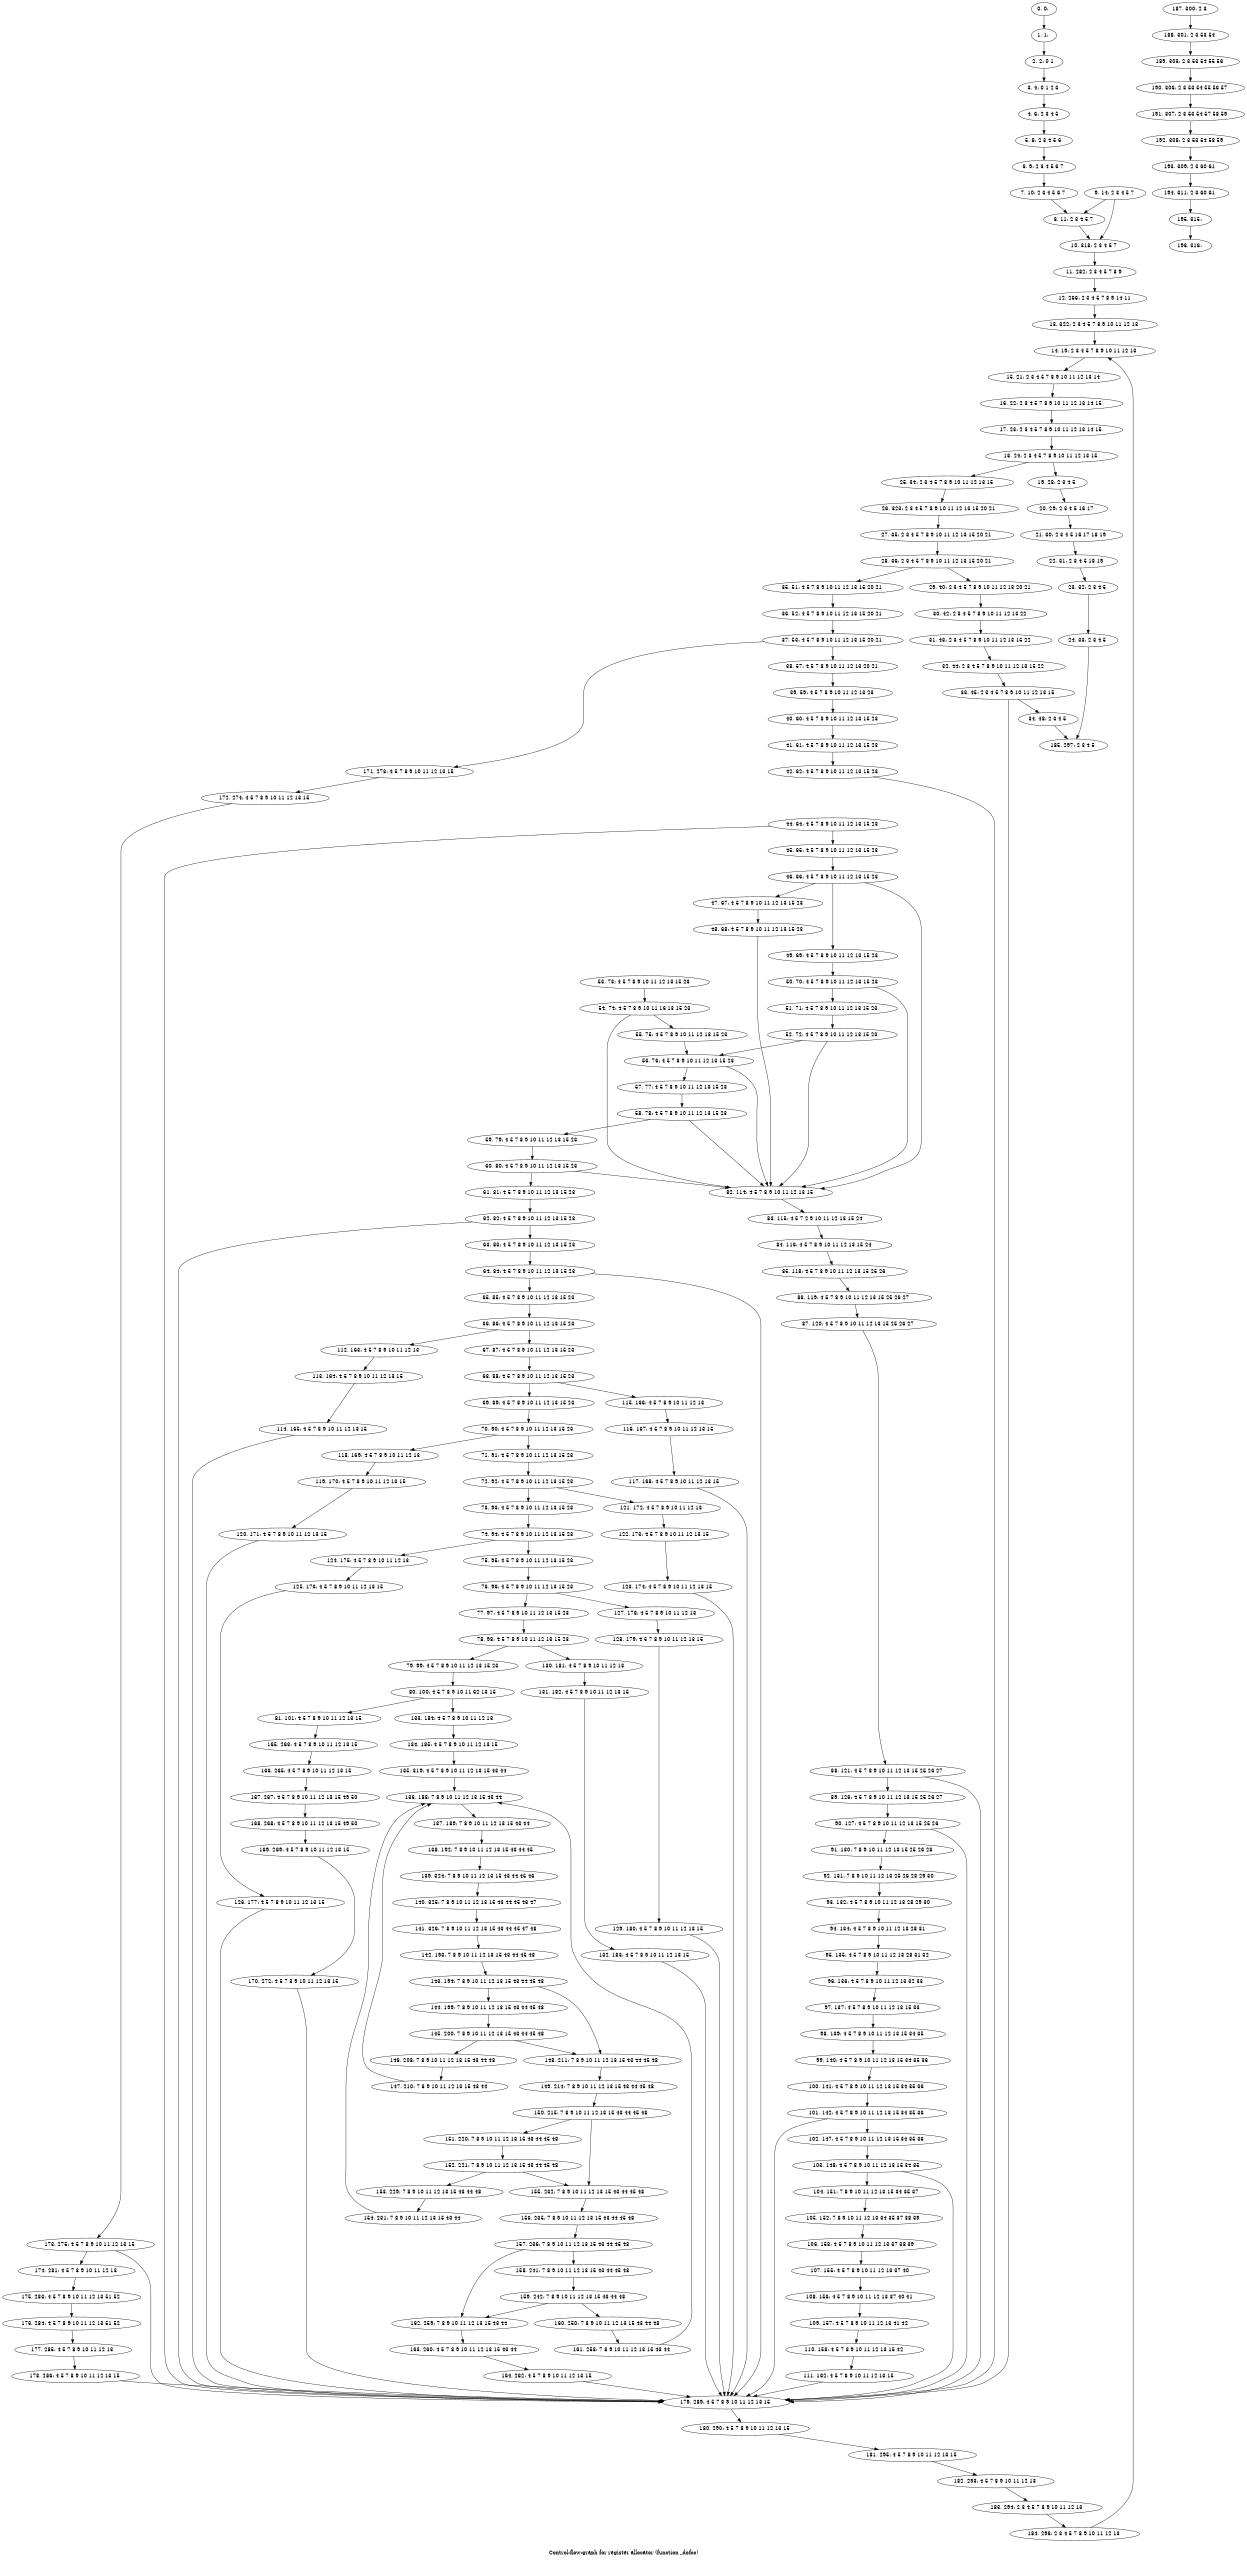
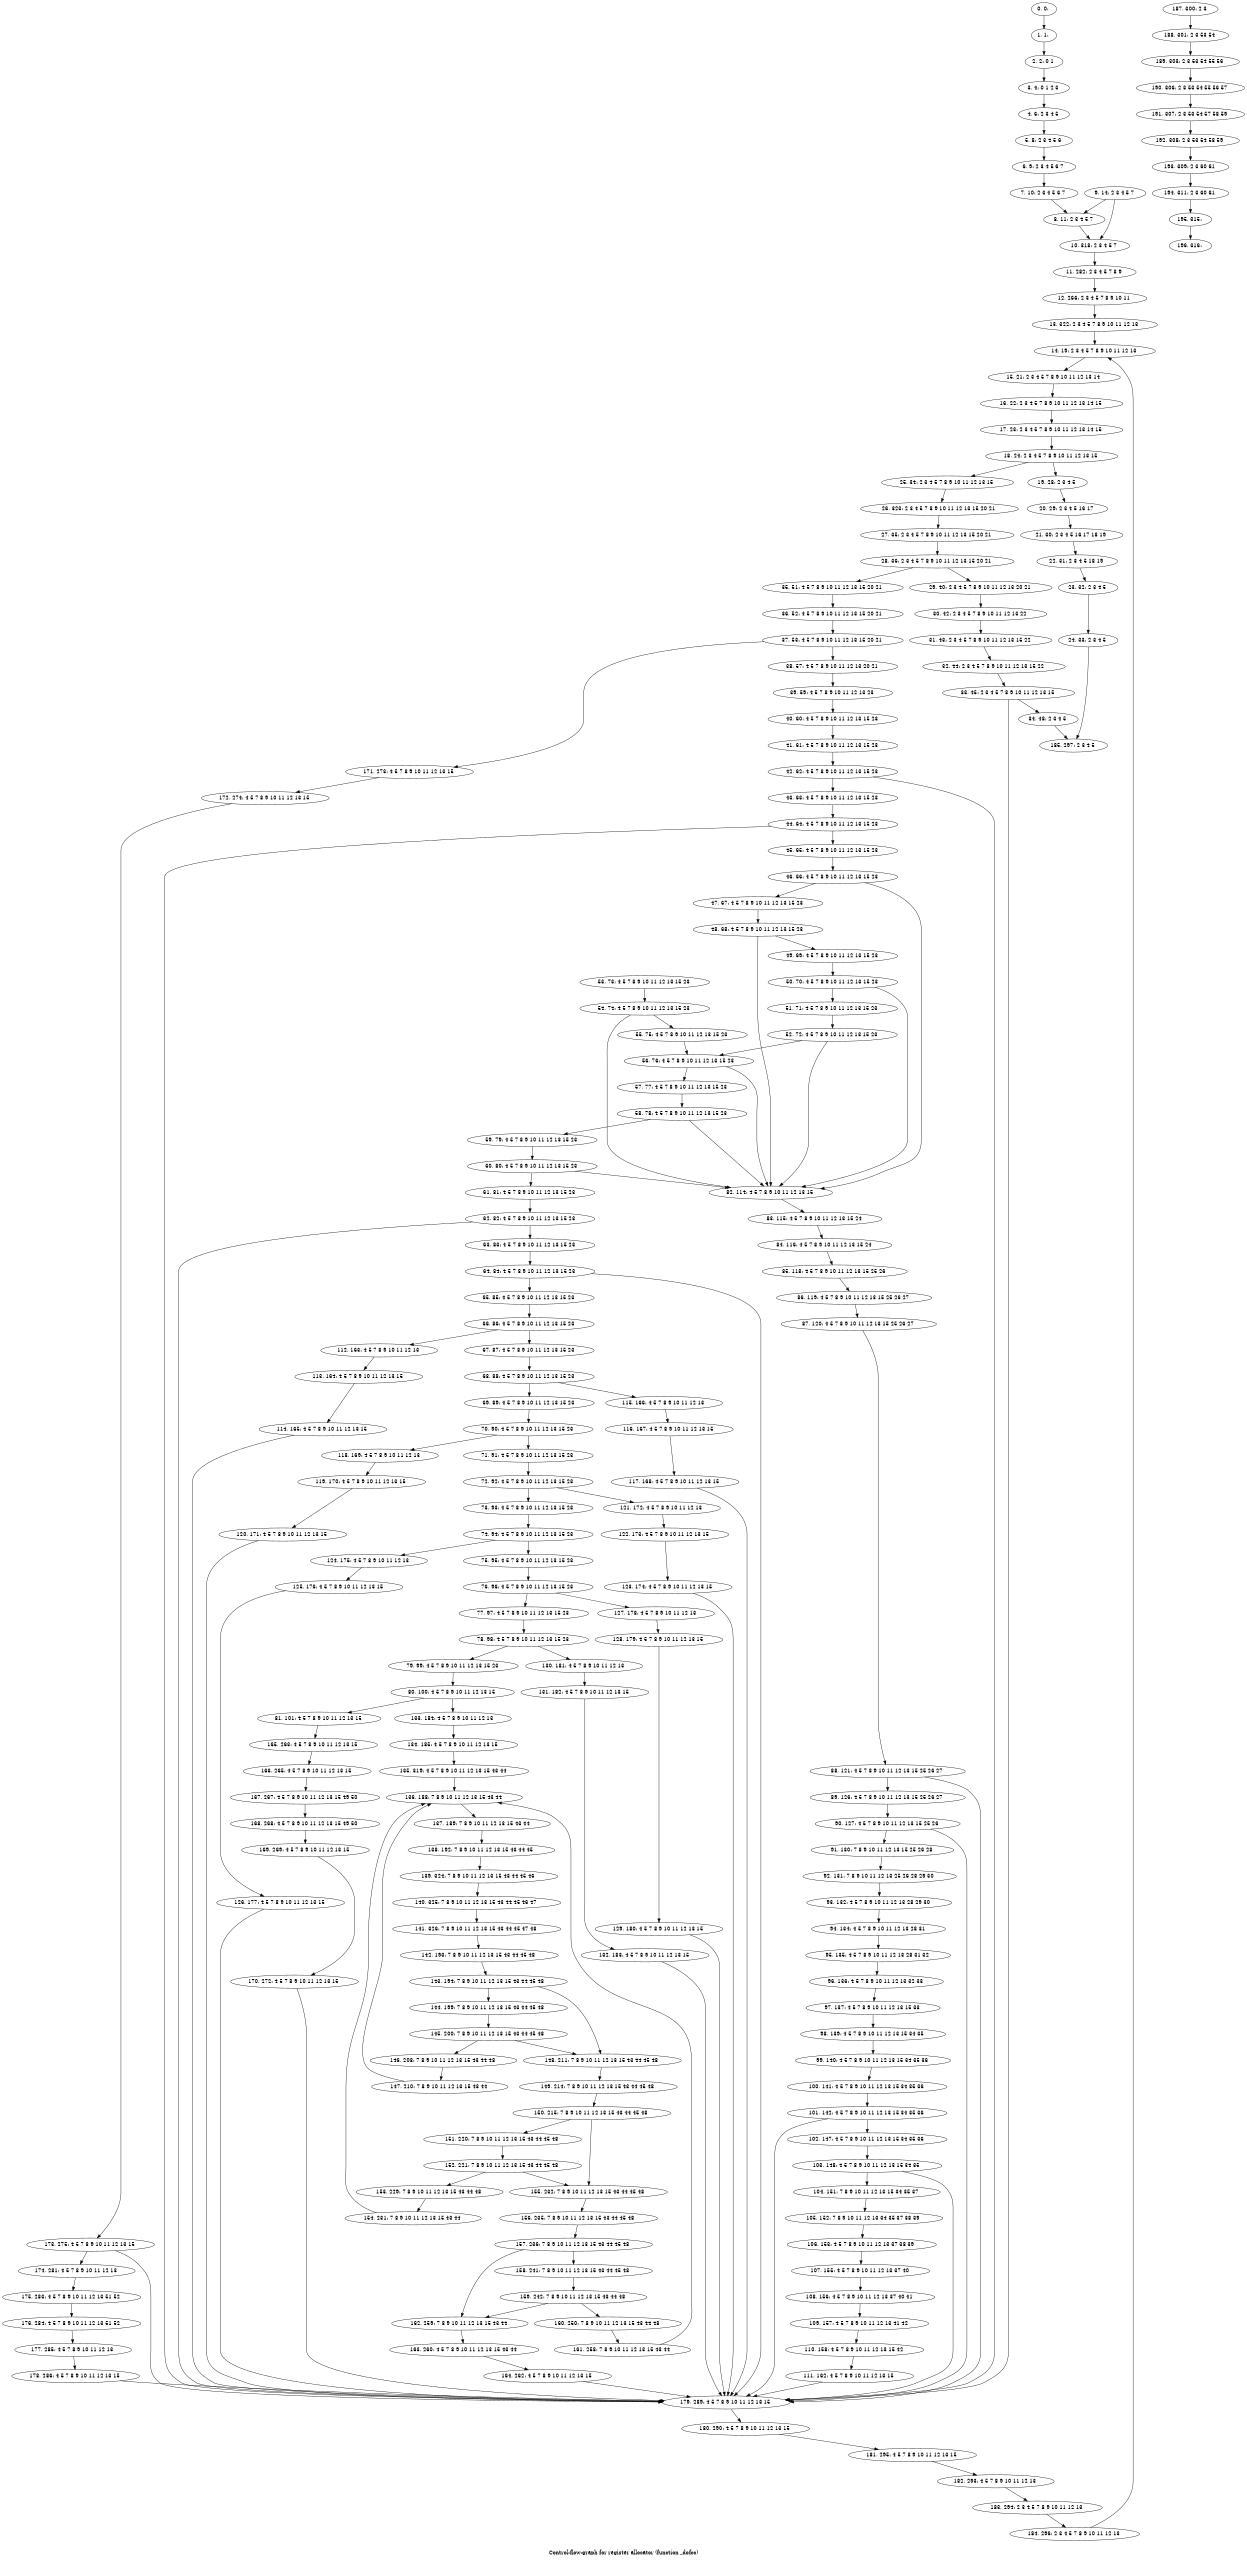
node "12, 266: 2 3 4 5 7 8 9 14 11": label "12, 266: 2 3 4 5 7 8 9 14 11" -> "12, 266: 2 3 4 5 7 8 9 10 11"
node "43, 63: 4 5 7 8 9 10 11 12 13 15 23": added
edge "46, 66: 4 5 7 8 9 10 11 12 13 15 23" -> "49, 69: 4 5 7 8 9 10 11 12 13 15 23": now "48, 68: 4 5 7 8 9 10 11 12 13 15 23" -> "49, 69: 4 5 7 8 9 10 11 12 13 15 23"
node "54, 74: 4 5 7 8 9 10 11 16 13 15 23": label "54, 74: 4 5 7 8 9 10 11 16 13 15 23" -> "54, 74: 4 5 7 8 9 10 11 12 13 15 23"
node "83, 115: 4 5 7 2 9 10 11 12 13 15 24": label "83, 115: 4 5 7 2 9 10 11 12 13 15 24" -> "83, 115: 4 5 7 8 9 10 11 12 13 15 24"
node "80, 100: 4 5 7 8 9 10 11 62 13 15": label "80, 100: 4 5 7 8 9 10 11 62 13 15" -> "80, 100: 4 5 7 8 9 10 11 12 13 15"
